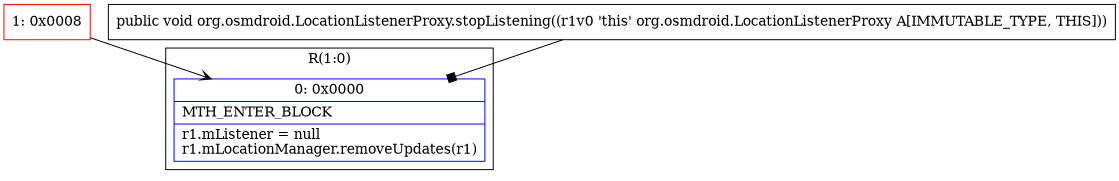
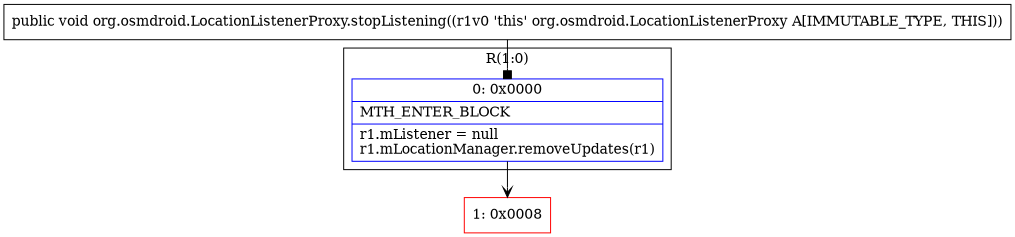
edge "1: 0x0008" -> "0: 0x0000": reversed
